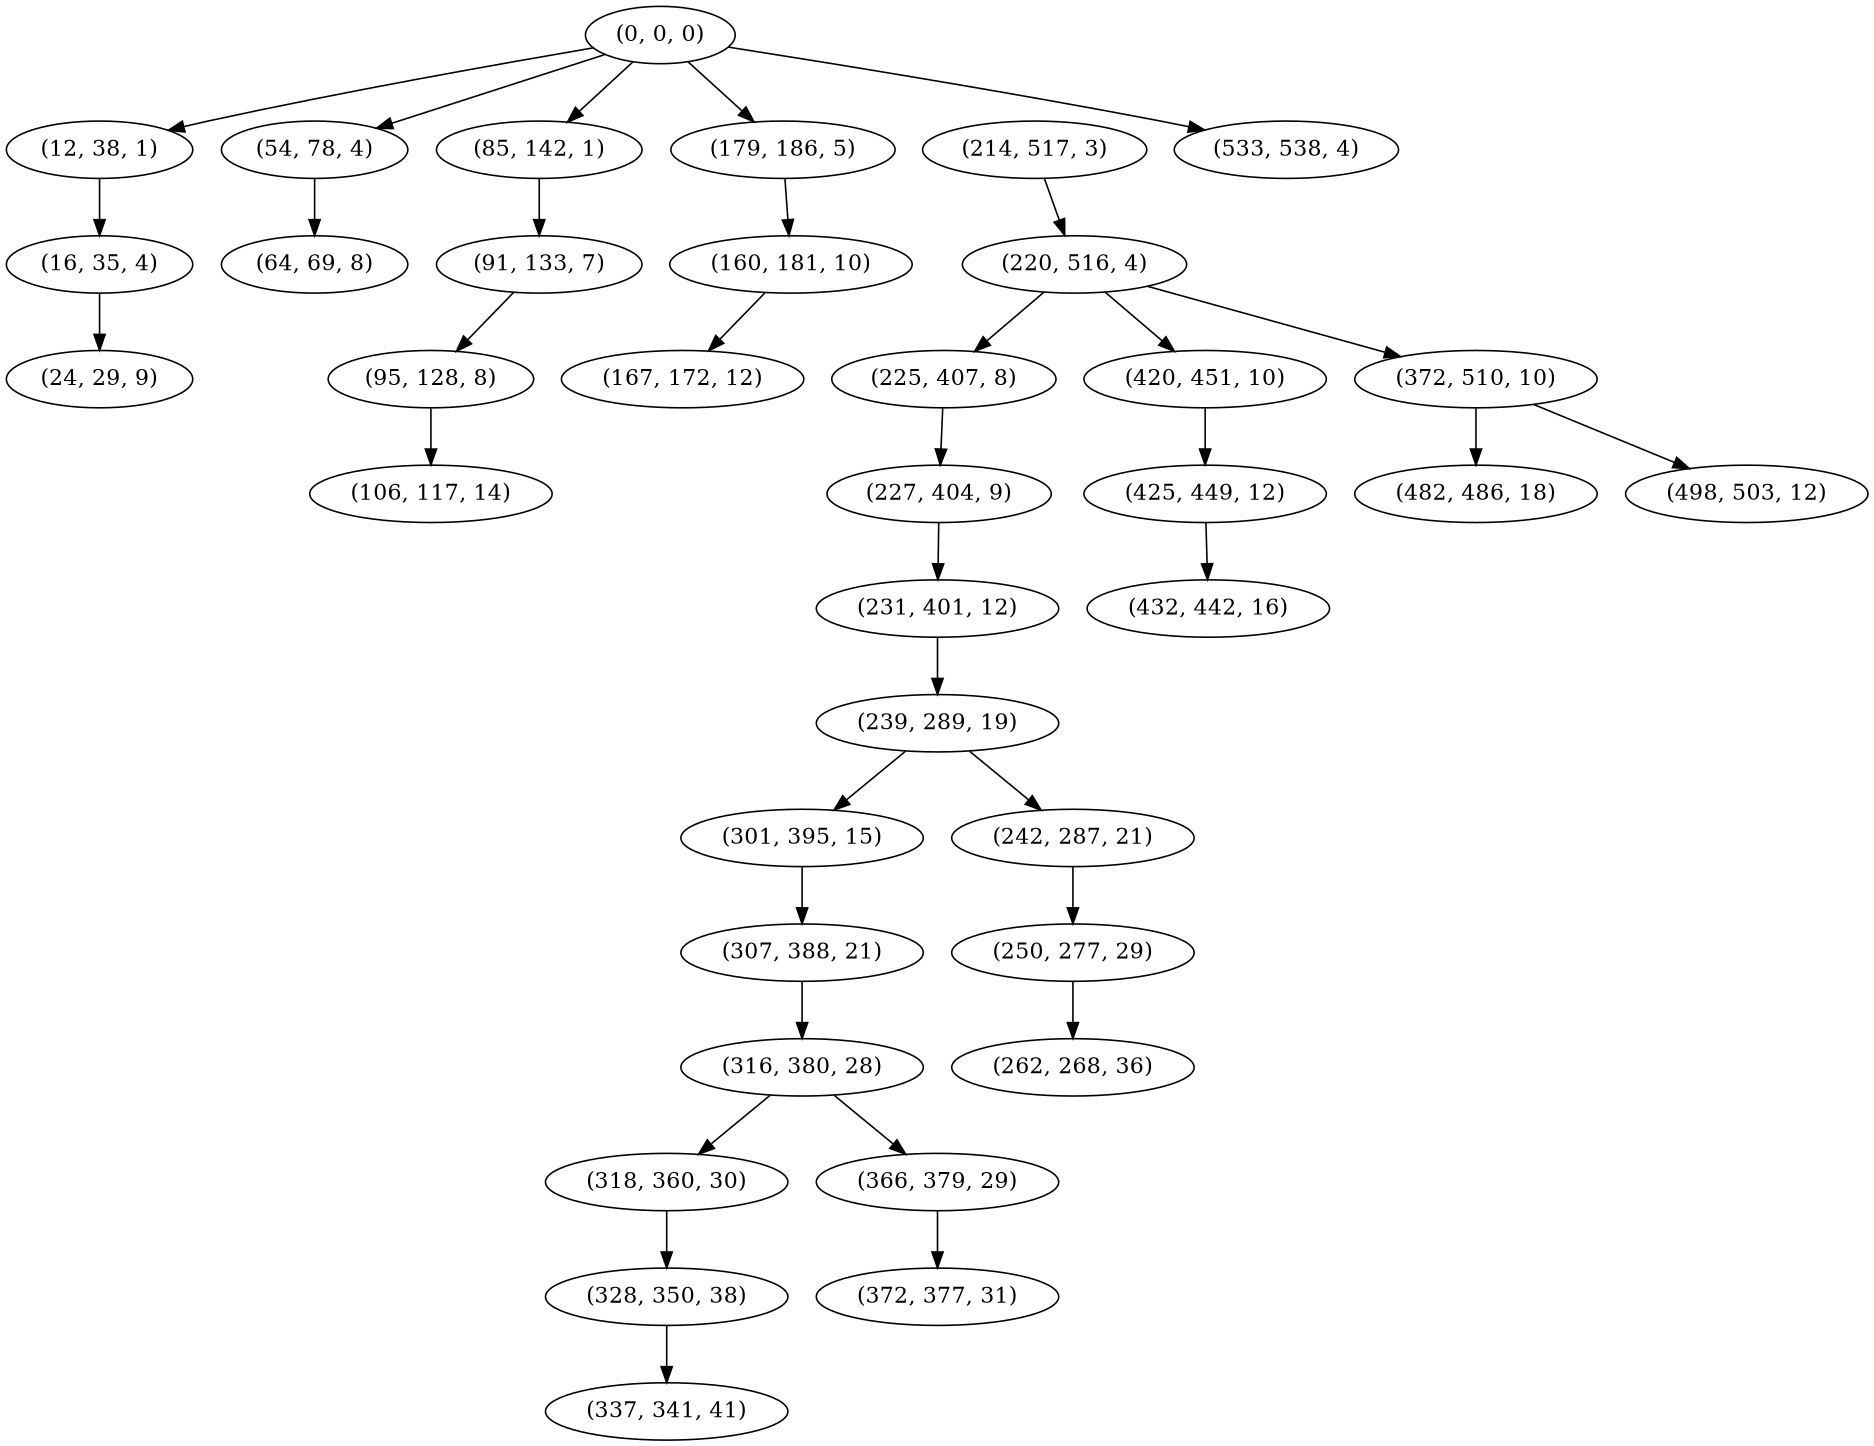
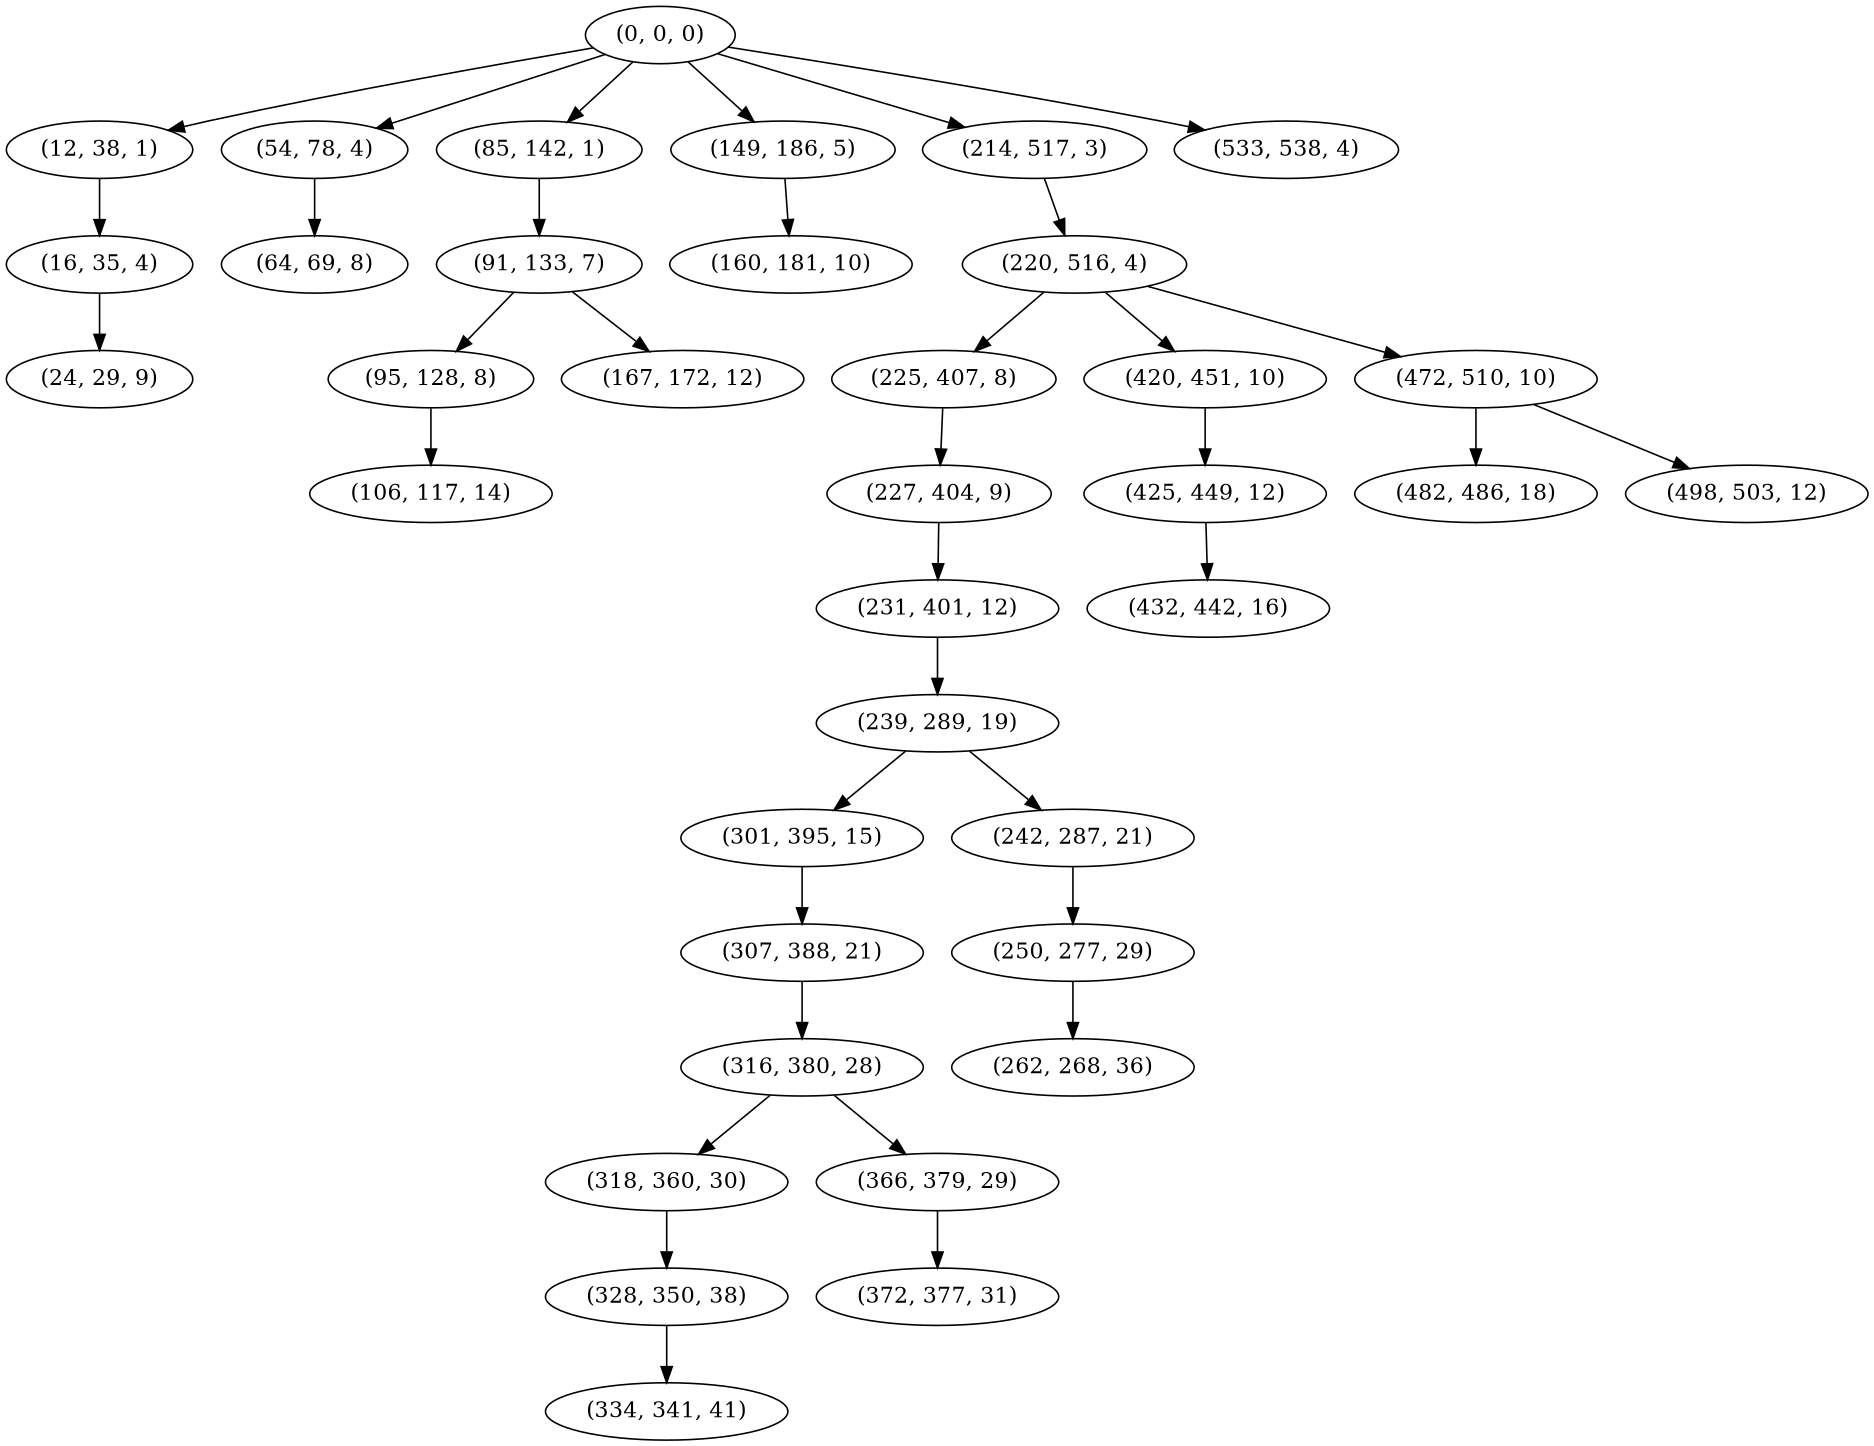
edge "(0, 0, 0)" -> "(214, 517, 3)": added
node "(179, 186, 5)": label "(179, 186, 5)" -> "(149, 186, 5)"
edge "(160, 181, 10)" -> "(167, 172, 12)": now "(91, 133, 7)" -> "(167, 172, 12)"
node "(372, 510, 10)": label "(372, 510, 10)" -> "(472, 510, 10)"
node "(337, 341, 41)": label "(337, 341, 41)" -> "(334, 341, 41)"
